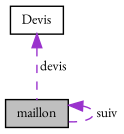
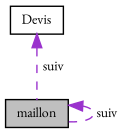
edge "maillon" -> "Devis": label " devis" -> " suiv"
